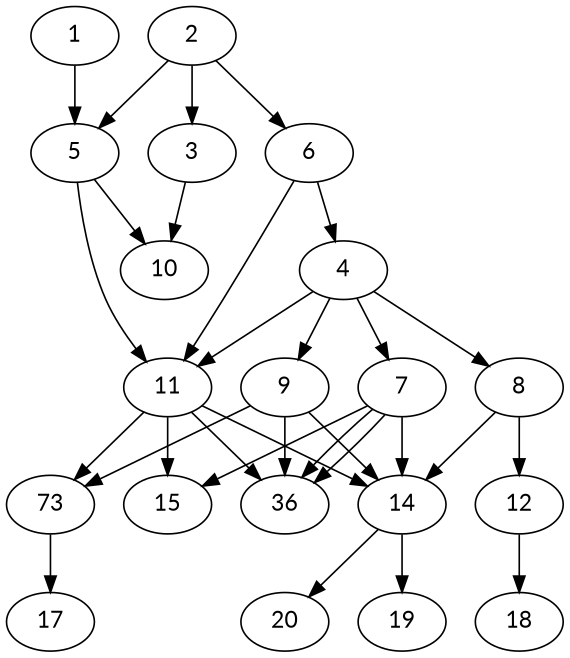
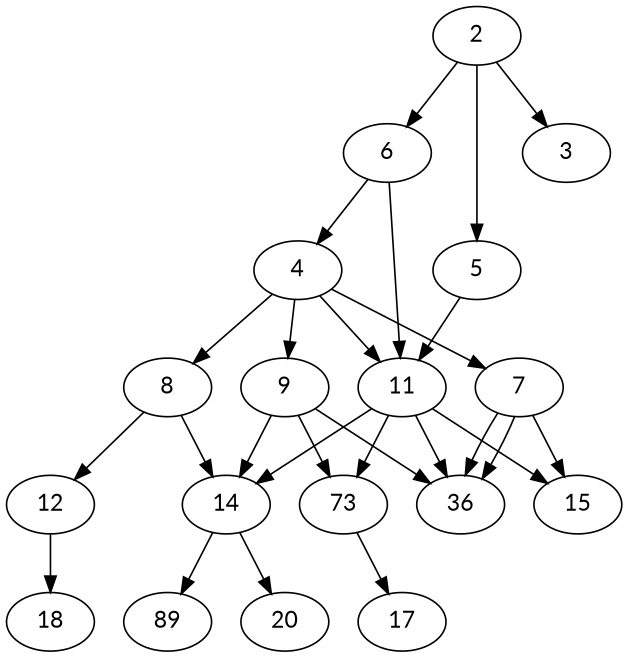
node "1": removed
node "10": removed
edge "7" -> "14": removed
node "19": label "19" -> "89"
